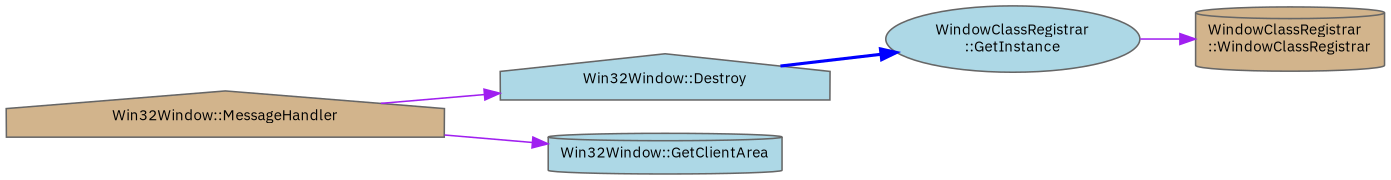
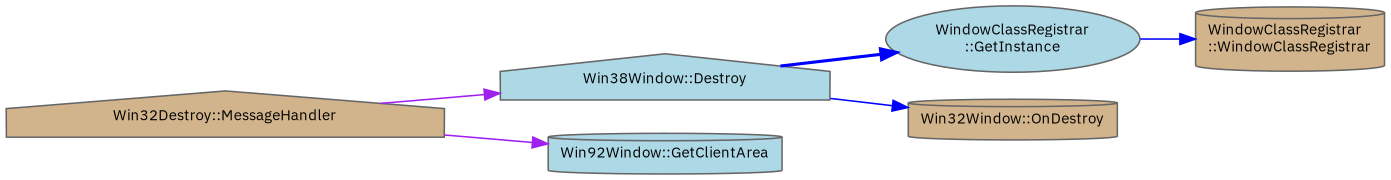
edge "WindowClassRegistrar ::GetInstance" -> "WindowClassRegistrar ::WindowClassRegistrar": color purple -> blue
node "Win32Window::Destroy": label "Win32Window::Destroy" -> "Win38Window::Destroy"
node "Win32Window::MessageHandler": label "Win32Window::MessageHandler" -> "Win32Destroy::MessageHandler"
node "Win32Window::OnDestroy": added
node "Win32Window::GetClientArea": label "Win32Window::GetClientArea" -> "Win92Window::GetClientArea"
